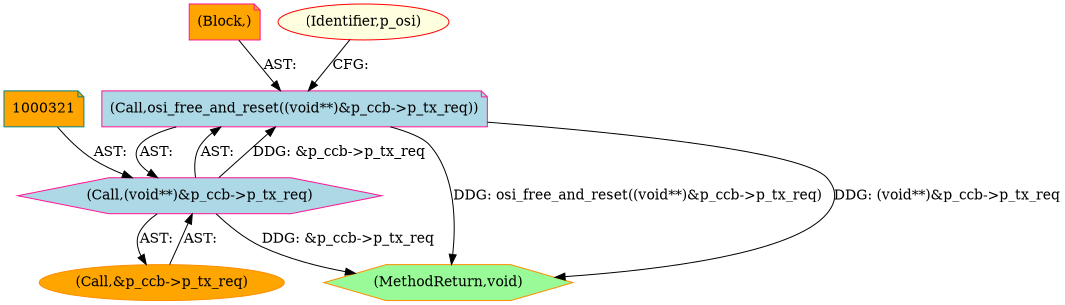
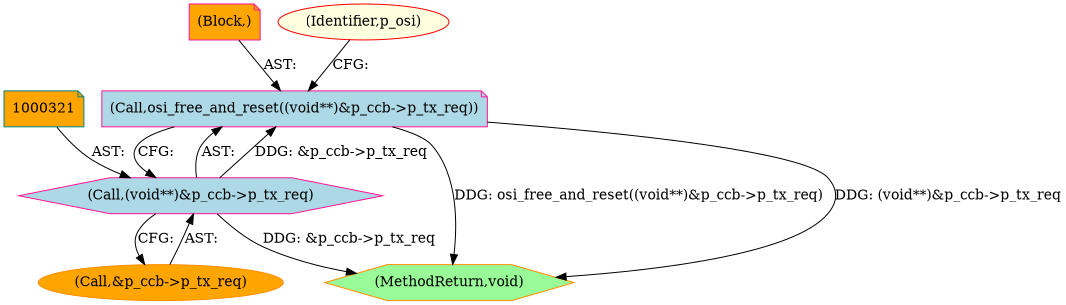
edge "(Call,osi_free_and_reset((void**)&p_ccb->p_tx_req))" -> "(Call,(void**)&p_ccb->p_tx_req)": label "AST: " -> "CFG: "
edge "(Call,(void**)&p_ccb->p_tx_req)" -> "(Call,&p_ccb->p_tx_req)": label "AST: " -> "CFG: "
